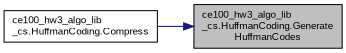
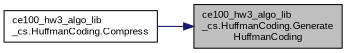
node "ce100_hw3_algo_lib _cs.HuffmanCoding.Generate HuffmanCodes": label "ce100_hw3_algo_lib _cs.HuffmanCoding.Generate HuffmanCodes" -> "ce100_hw3_algo_lib _cs.HuffmanCoding.Generate HuffmanCoding"
